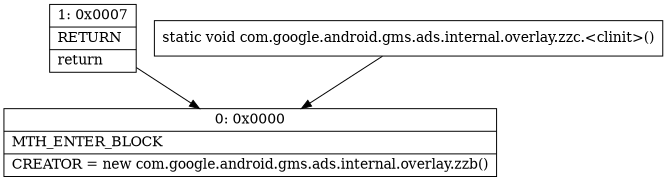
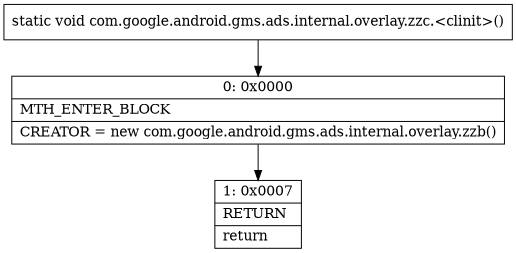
edge "1: 0x0007" -> "0: 0x0000": reversed
